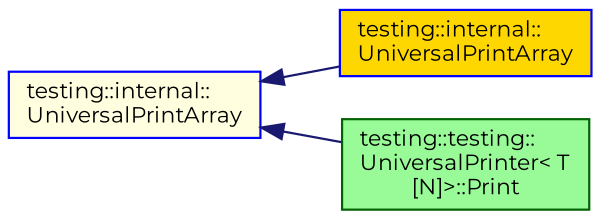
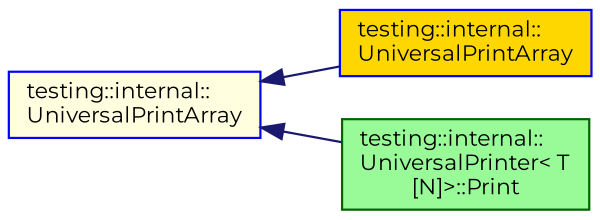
node "testing::testing:: UniversalPrinter< T [N]>::Print": label "testing::testing:: UniversalPrinter< T [N]>::Print" -> "testing::internal:: UniversalPrinter< T [N]>::Print"
